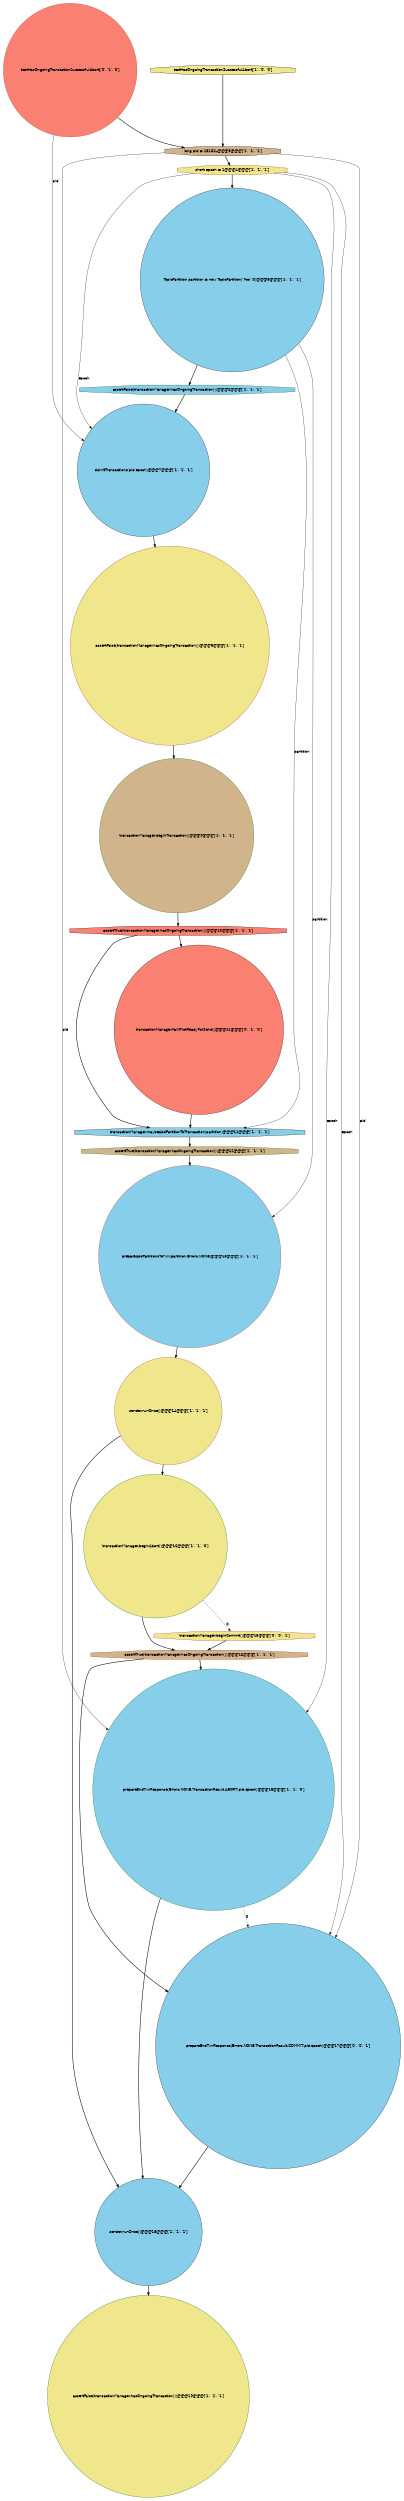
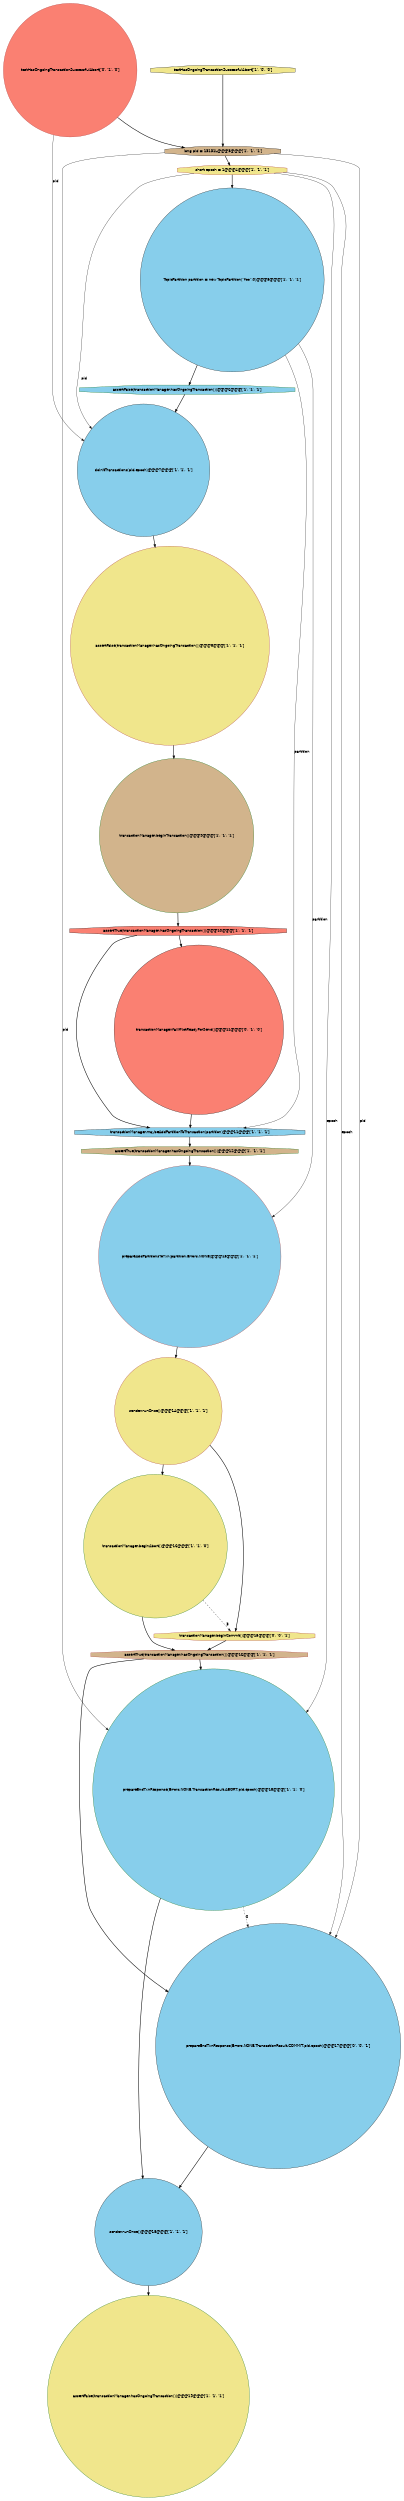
edge "short epoch = 1@@@4@@@['1', '1', '1']" -> "doInitTransactions(pid,epoch)@@@7@@@['1', '1', '1']": label "epoch" -> "pid"
edge "transactionManager.beginAbort()@@@16@@@['1', '1', '0']" -> "transactionManager.beginCommit()@@@15@@@['0', '0', '1']": label "0" -> "3"
edge "sender.runOnce()@@@14@@@['1', '1', '1']" -> "sender.runOnce()@@@18@@@['1', '1', '1']": now "sender.runOnce()@@@14@@@['1', '1', '1']" -> "transactionManager.beginCommit()@@@15@@@['0', '0', '1']"
